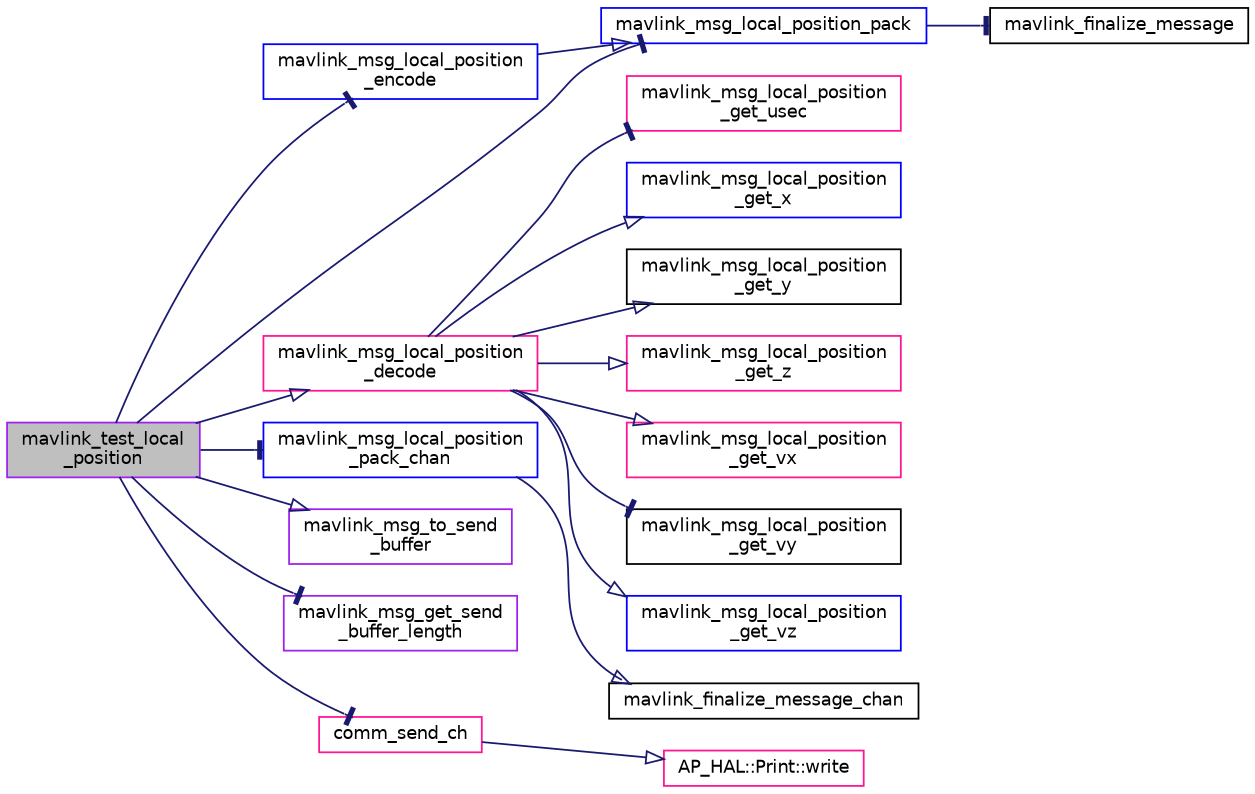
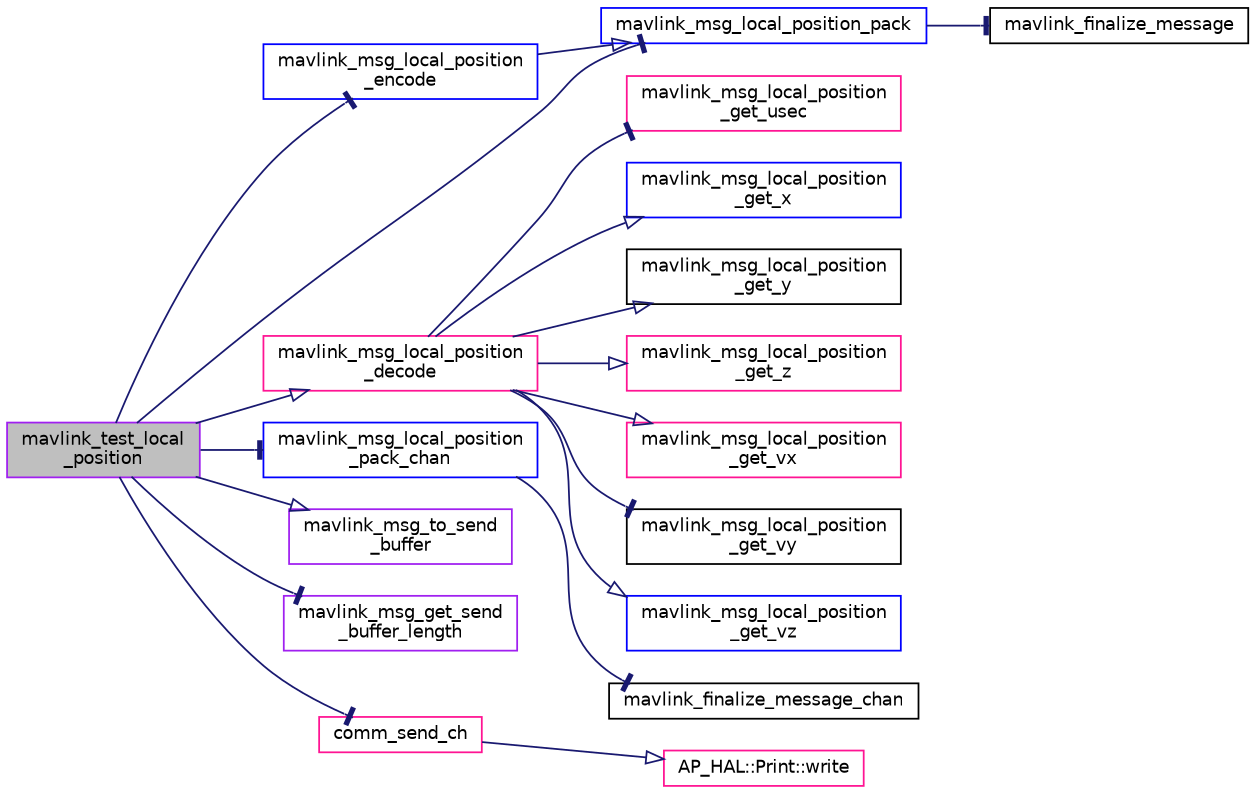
edge "mavlink_msg_local_position _pack_chan" -> "mavlink_finalize_message_chan": arrowhead onormal -> tee
